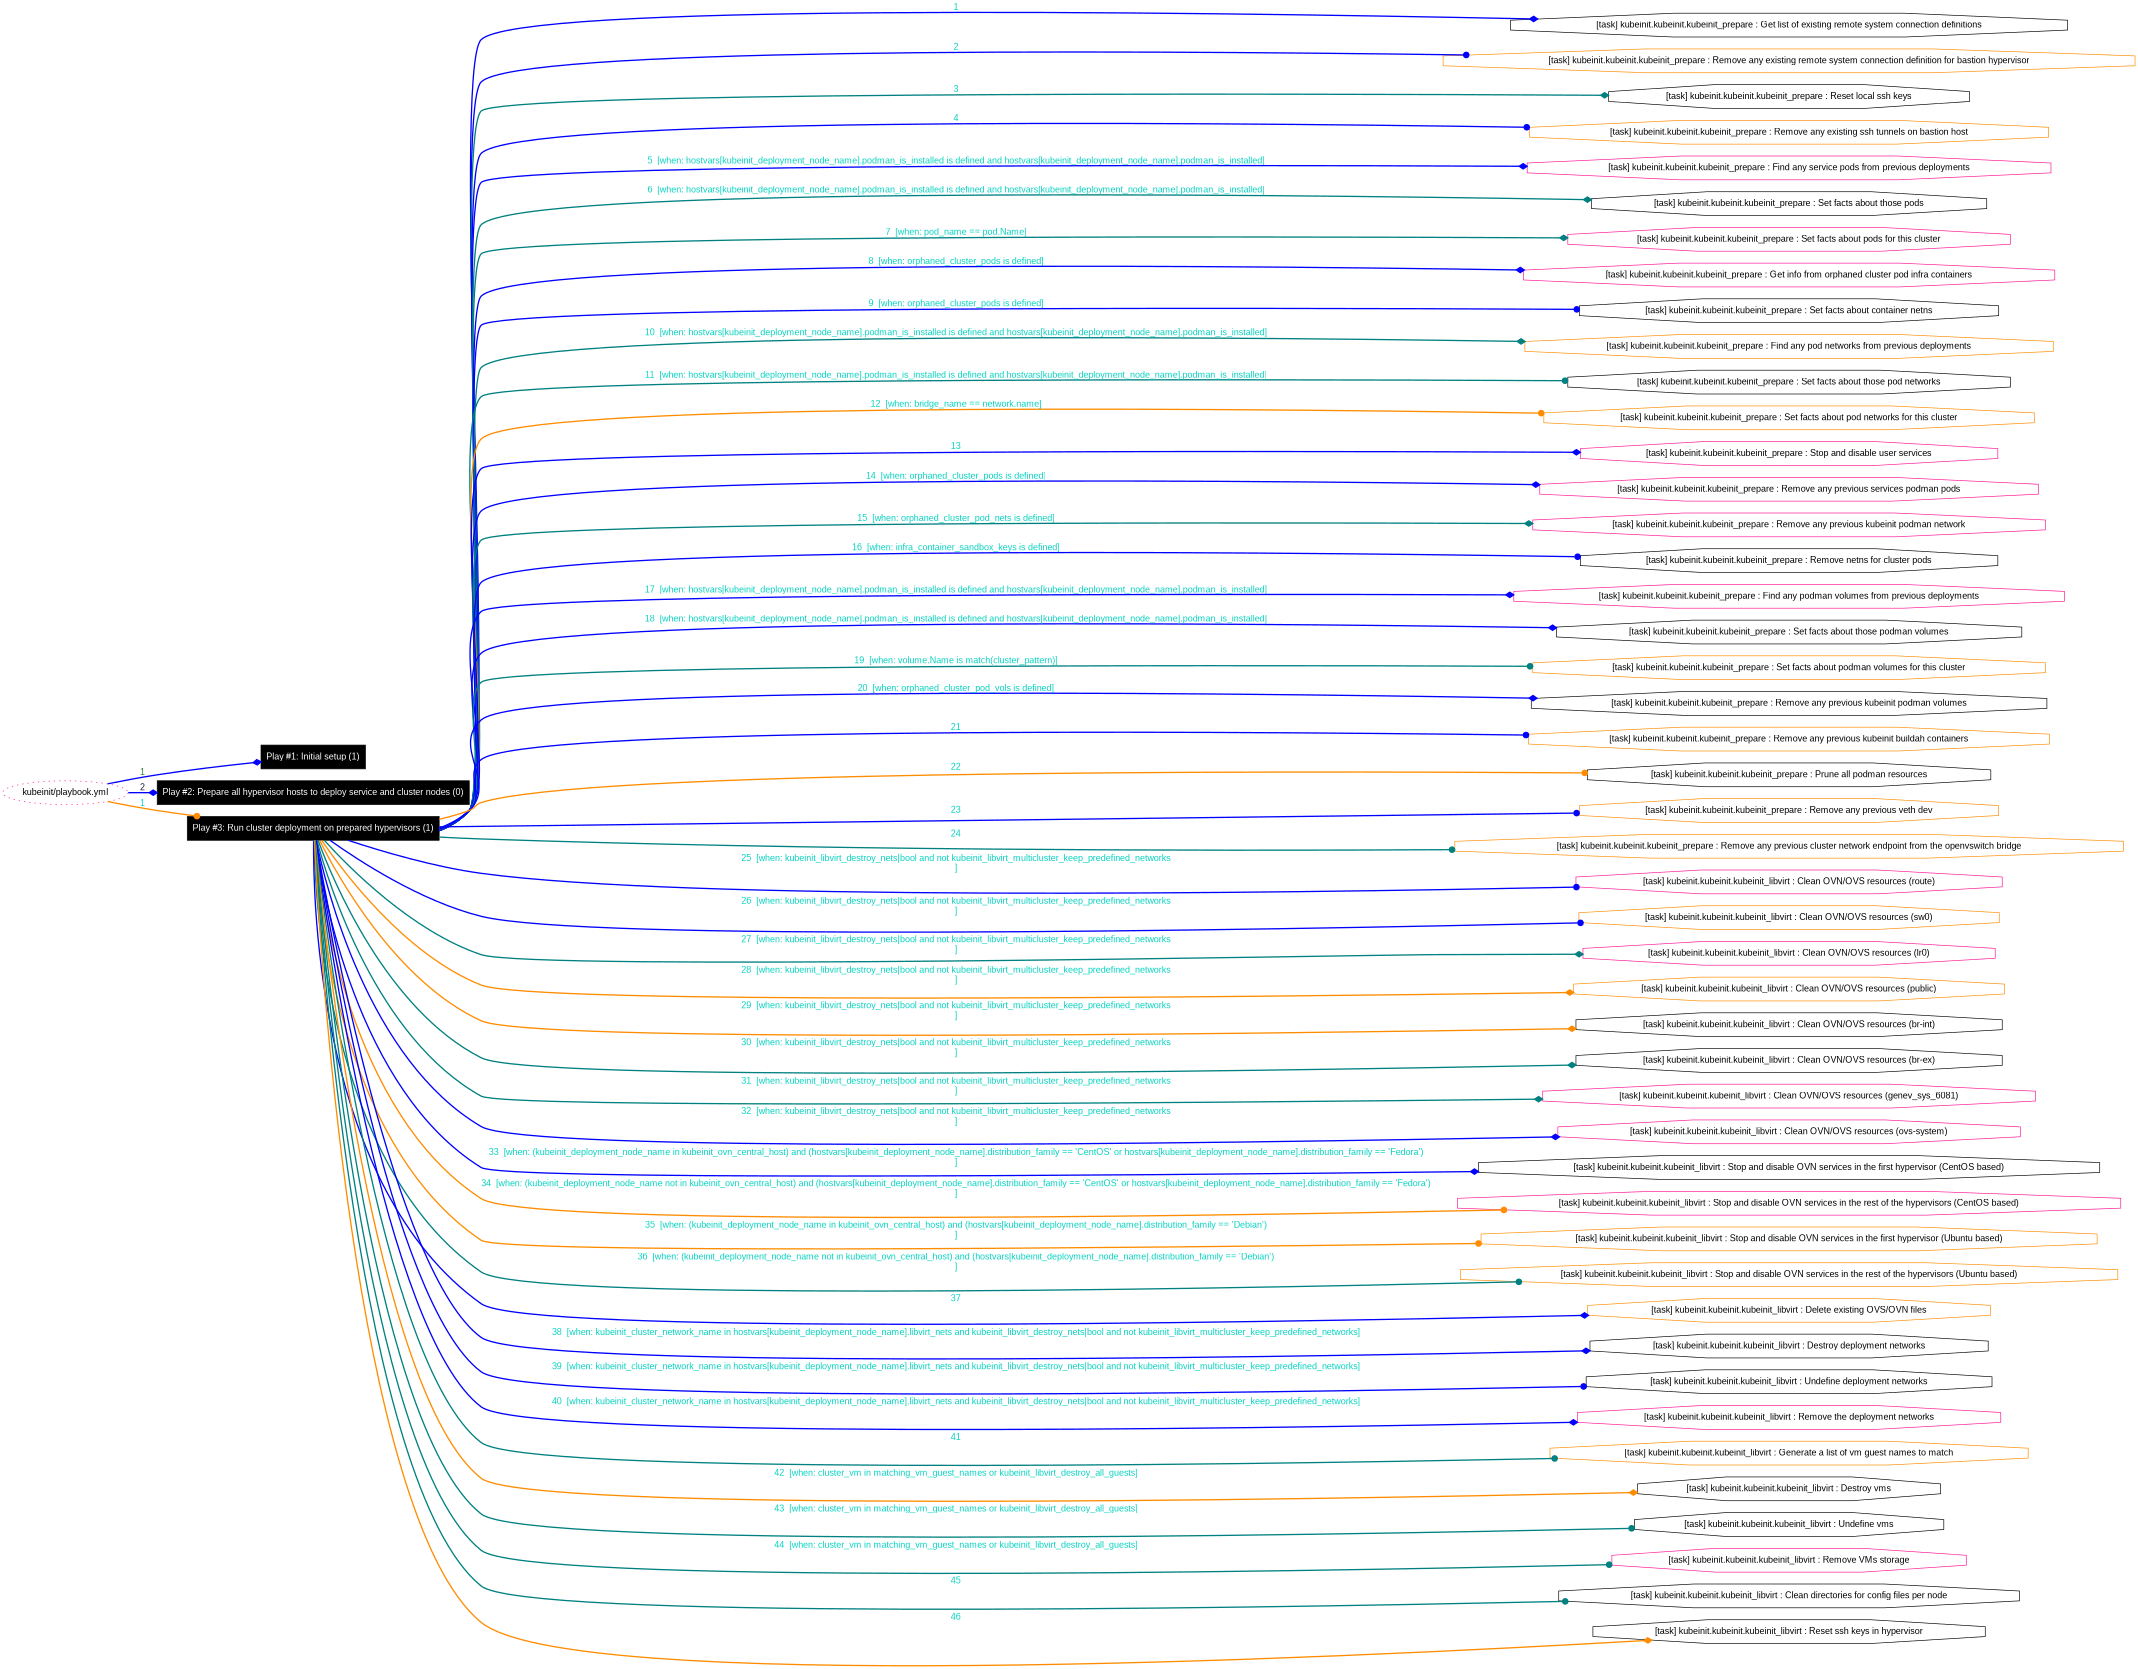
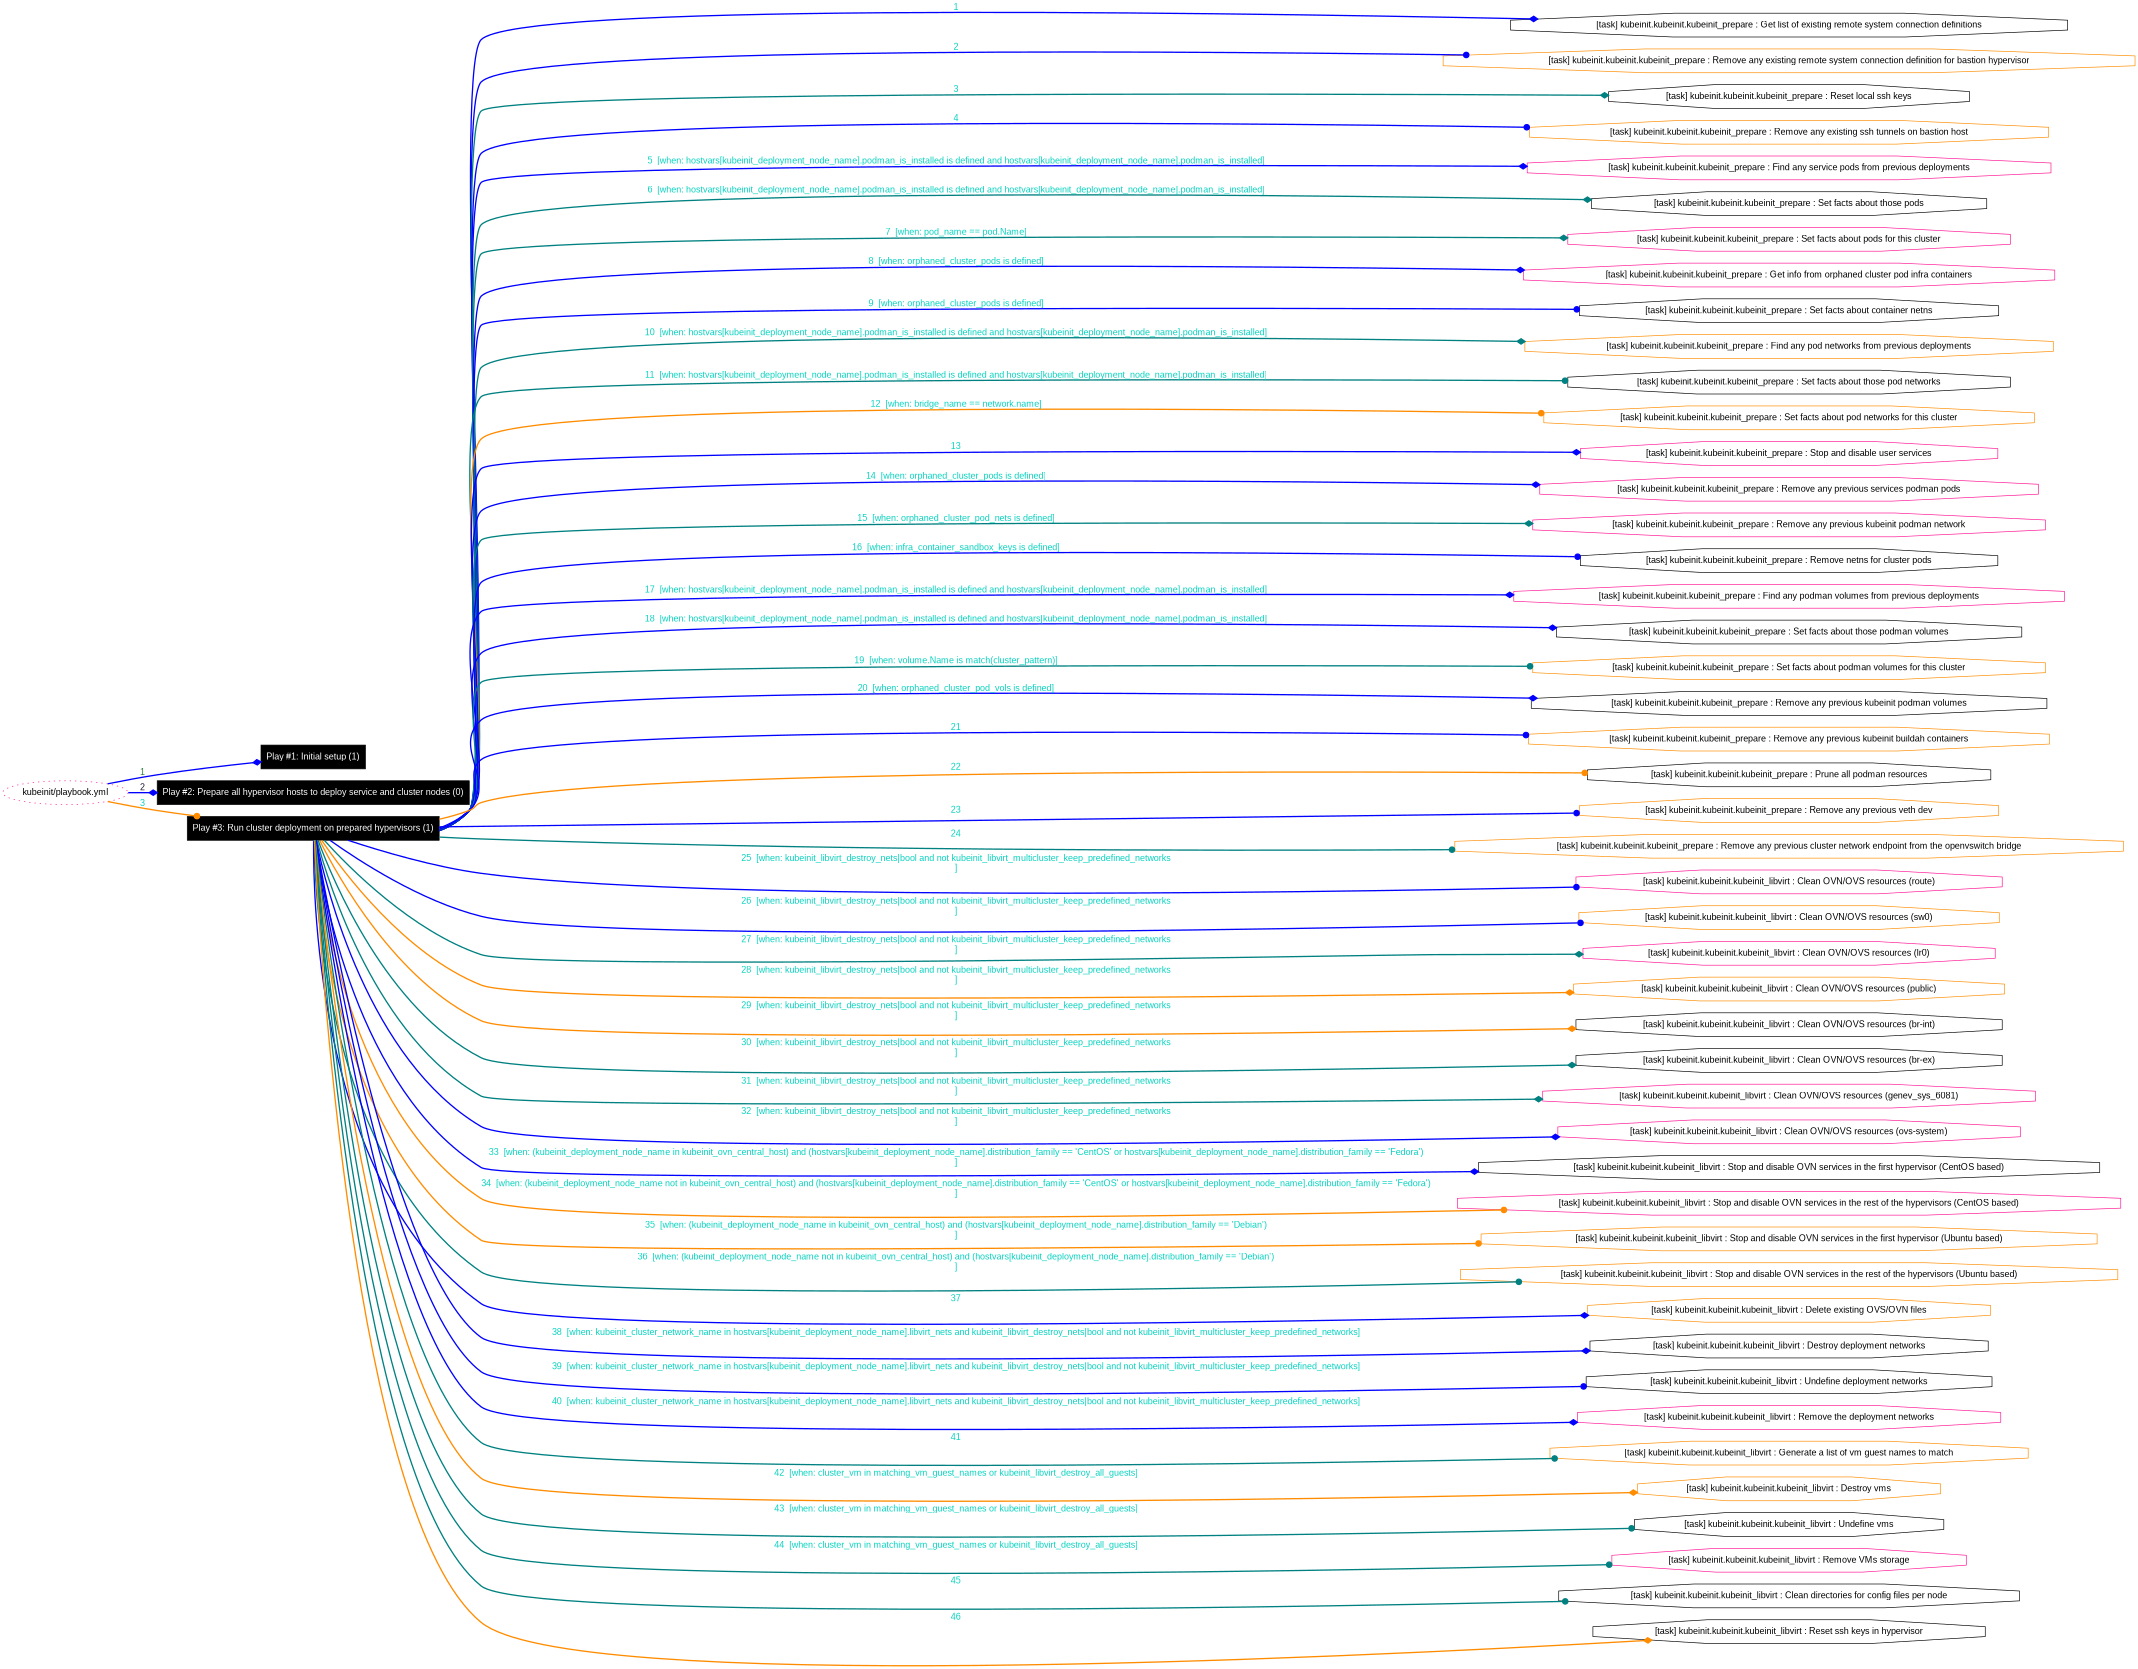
edge "kubeinit/playbook.yml" -> "Play #3: Run cluster deployment on prepared hypervisors (1)": label "1" -> "3"
node "[task] kubeinit.kubeinit.kubeinit_libvirt : Destroy vms": color black -> darkorange
